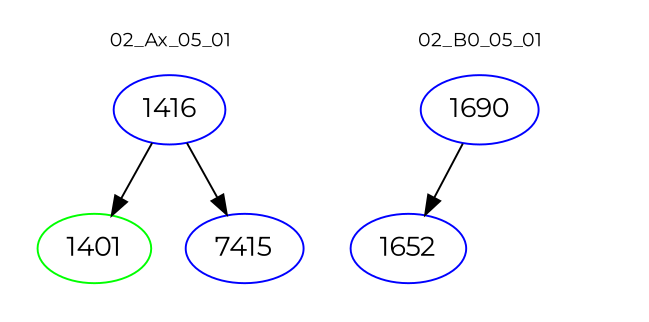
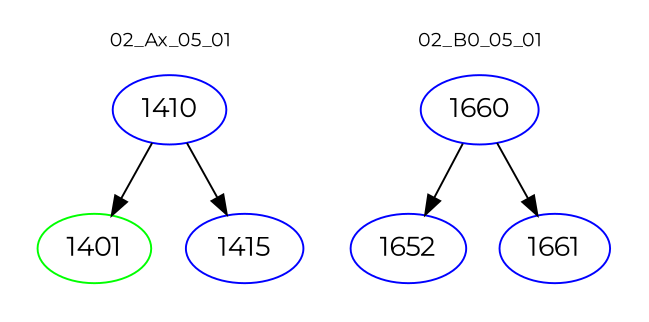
node "1416": label "1416" -> "1410"
node "1690": label "1690" -> "1660"
node "7415": label "7415" -> "1415"
node "1661": added
